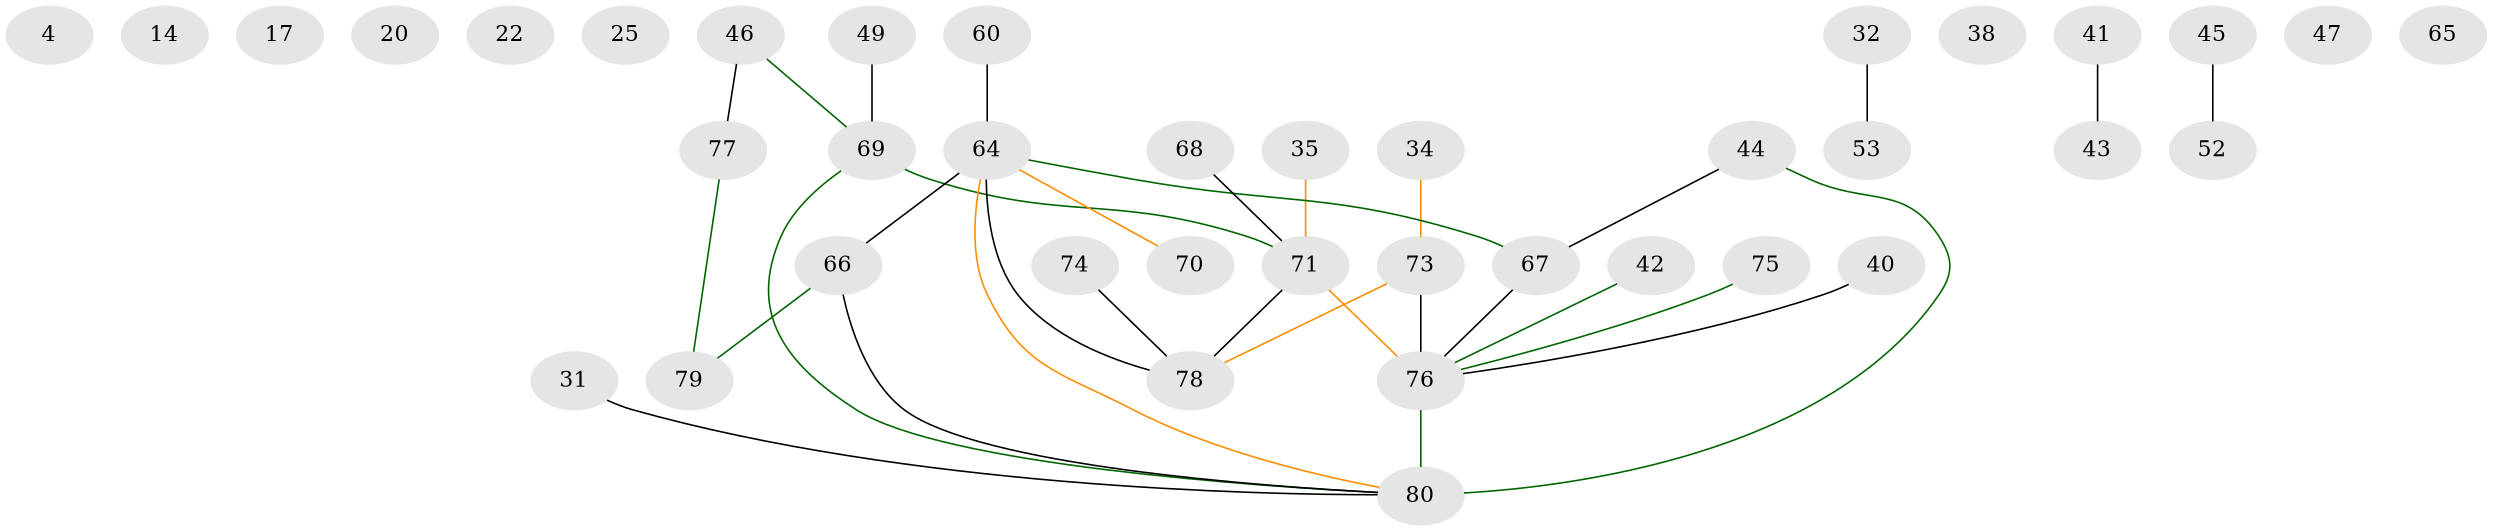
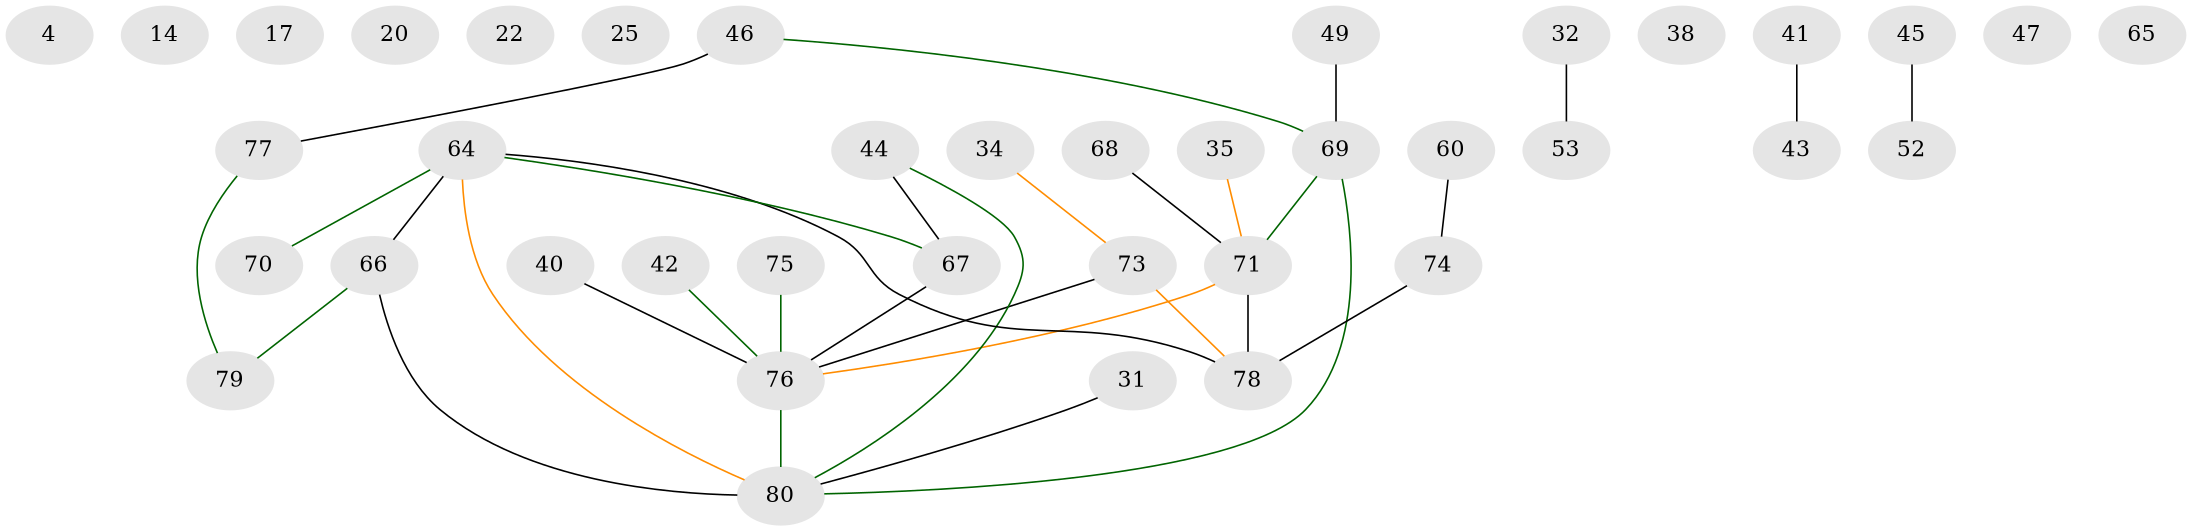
edge "60" -- "64": now "60" -- "74"
edge "64" -- "70": color darkorange -> darkgreen
